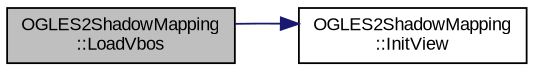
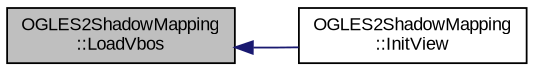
edge "OGLES2ShadowMapping ::LoadVbos" -> "OGLES2ShadowMapping ::InitView": reversed
